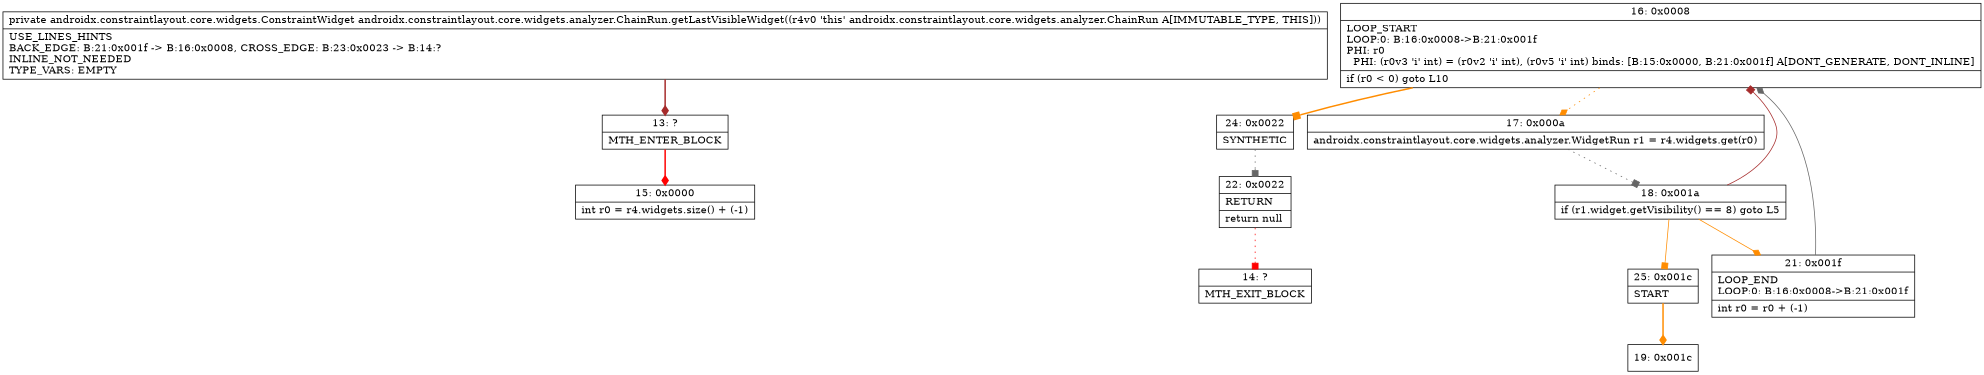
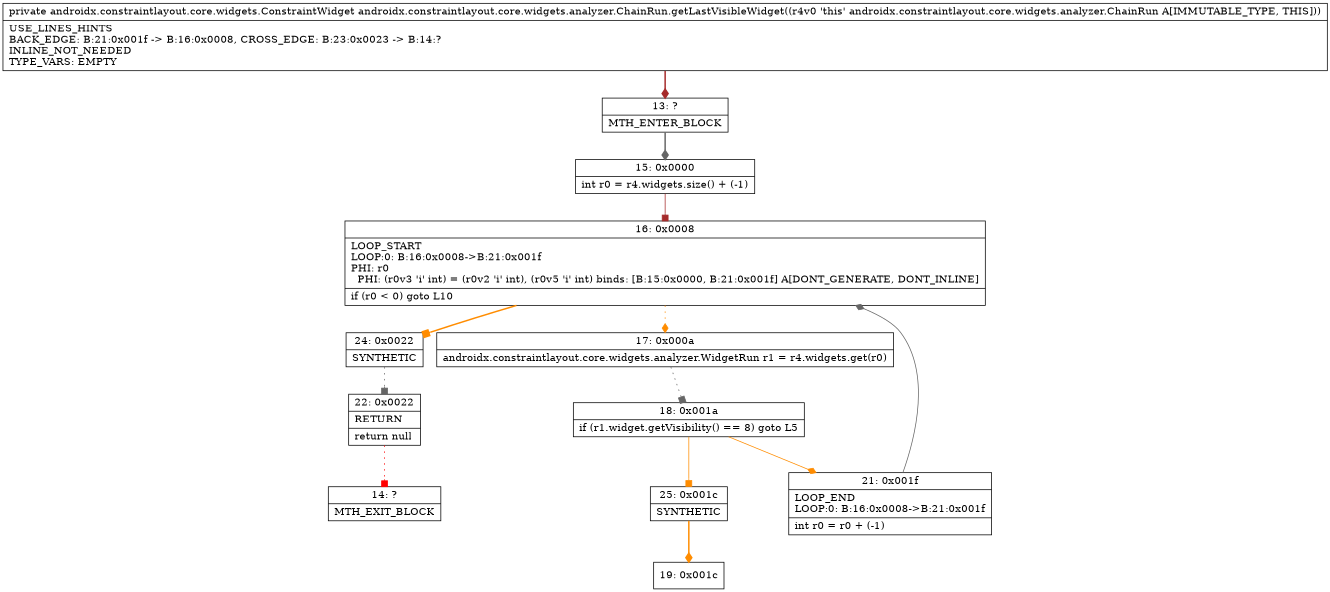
edge "18: 0x001a" -> "16: 0x0008": now "15: 0x0000" -> "16: 0x0008"
edge "13: ?" -> "15: 0x0000": color red -> gray40
node "25: 0x001c": text "START" -> "SYNTHETIC"
